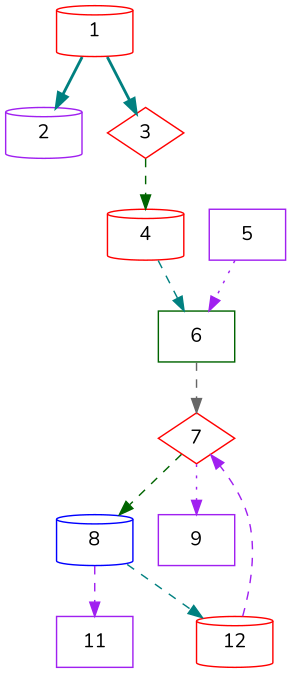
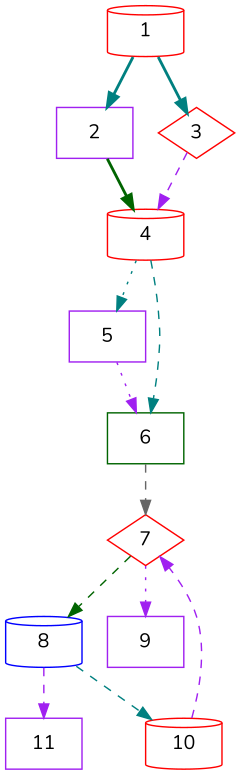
node "2": shape cylinder -> box
edge "2" -> "4": added
edge "3" -> "4": color darkgreen -> purple
edge "4" -> "5": added
node "12": label "12" -> "10"
